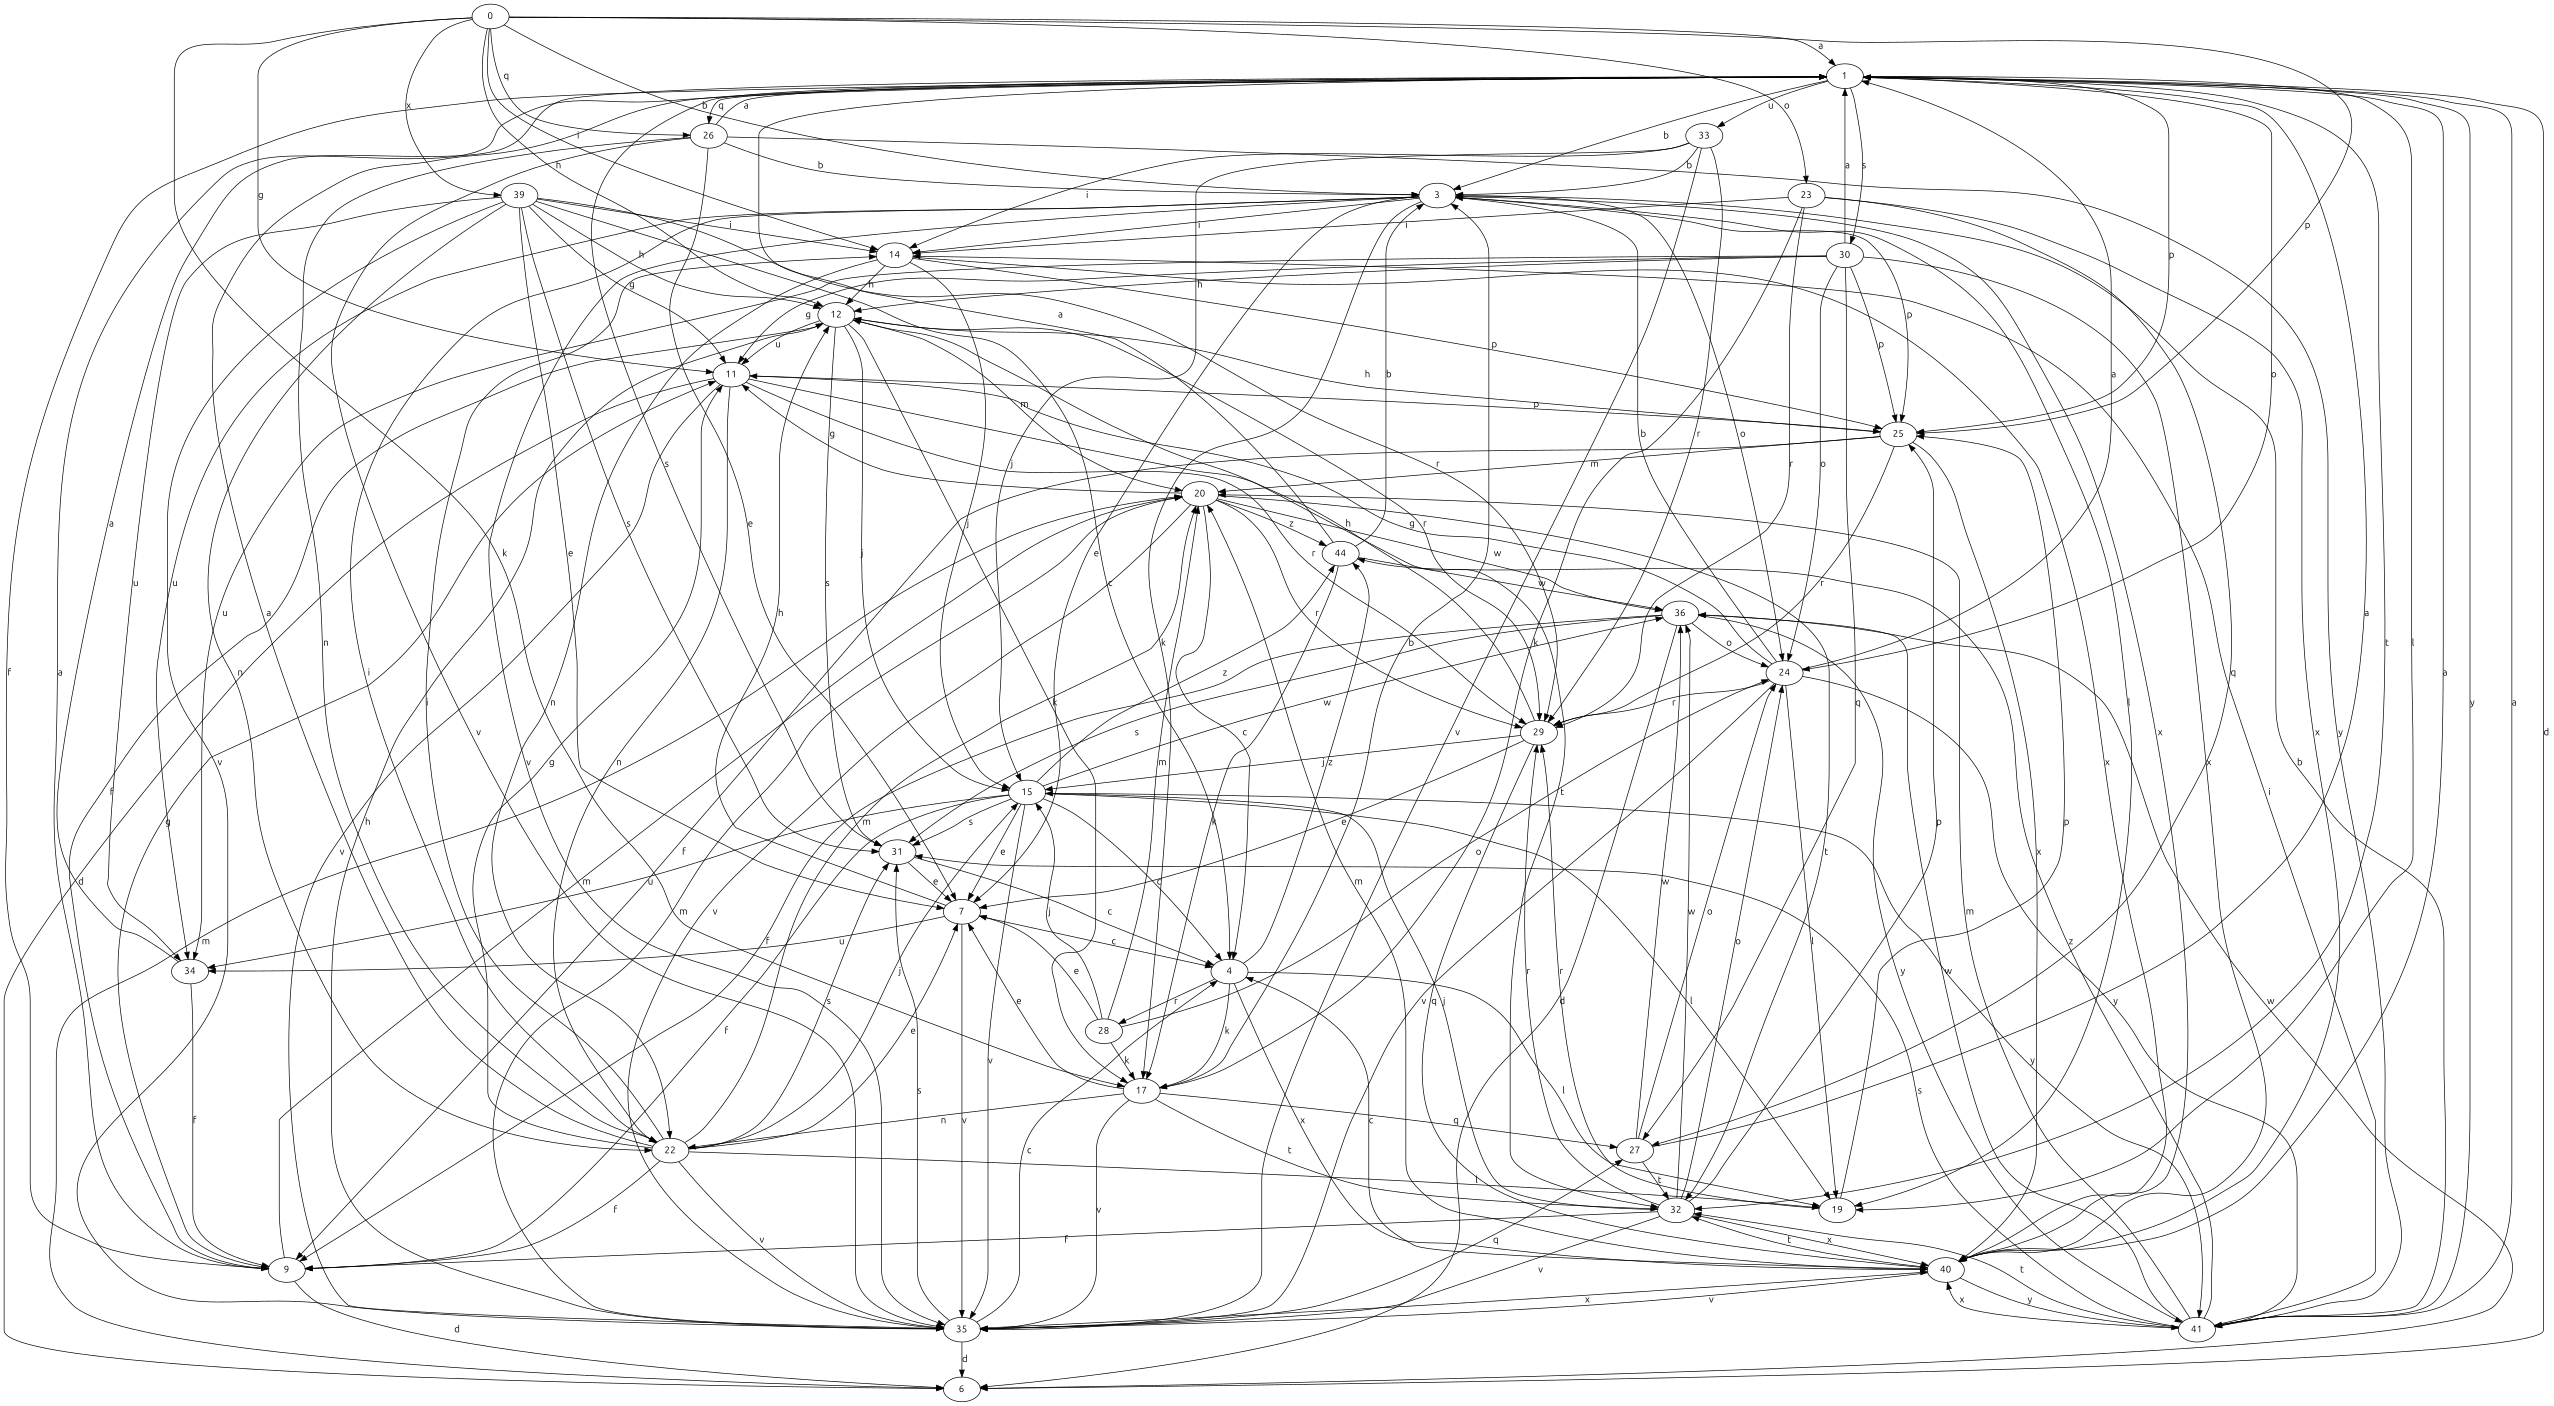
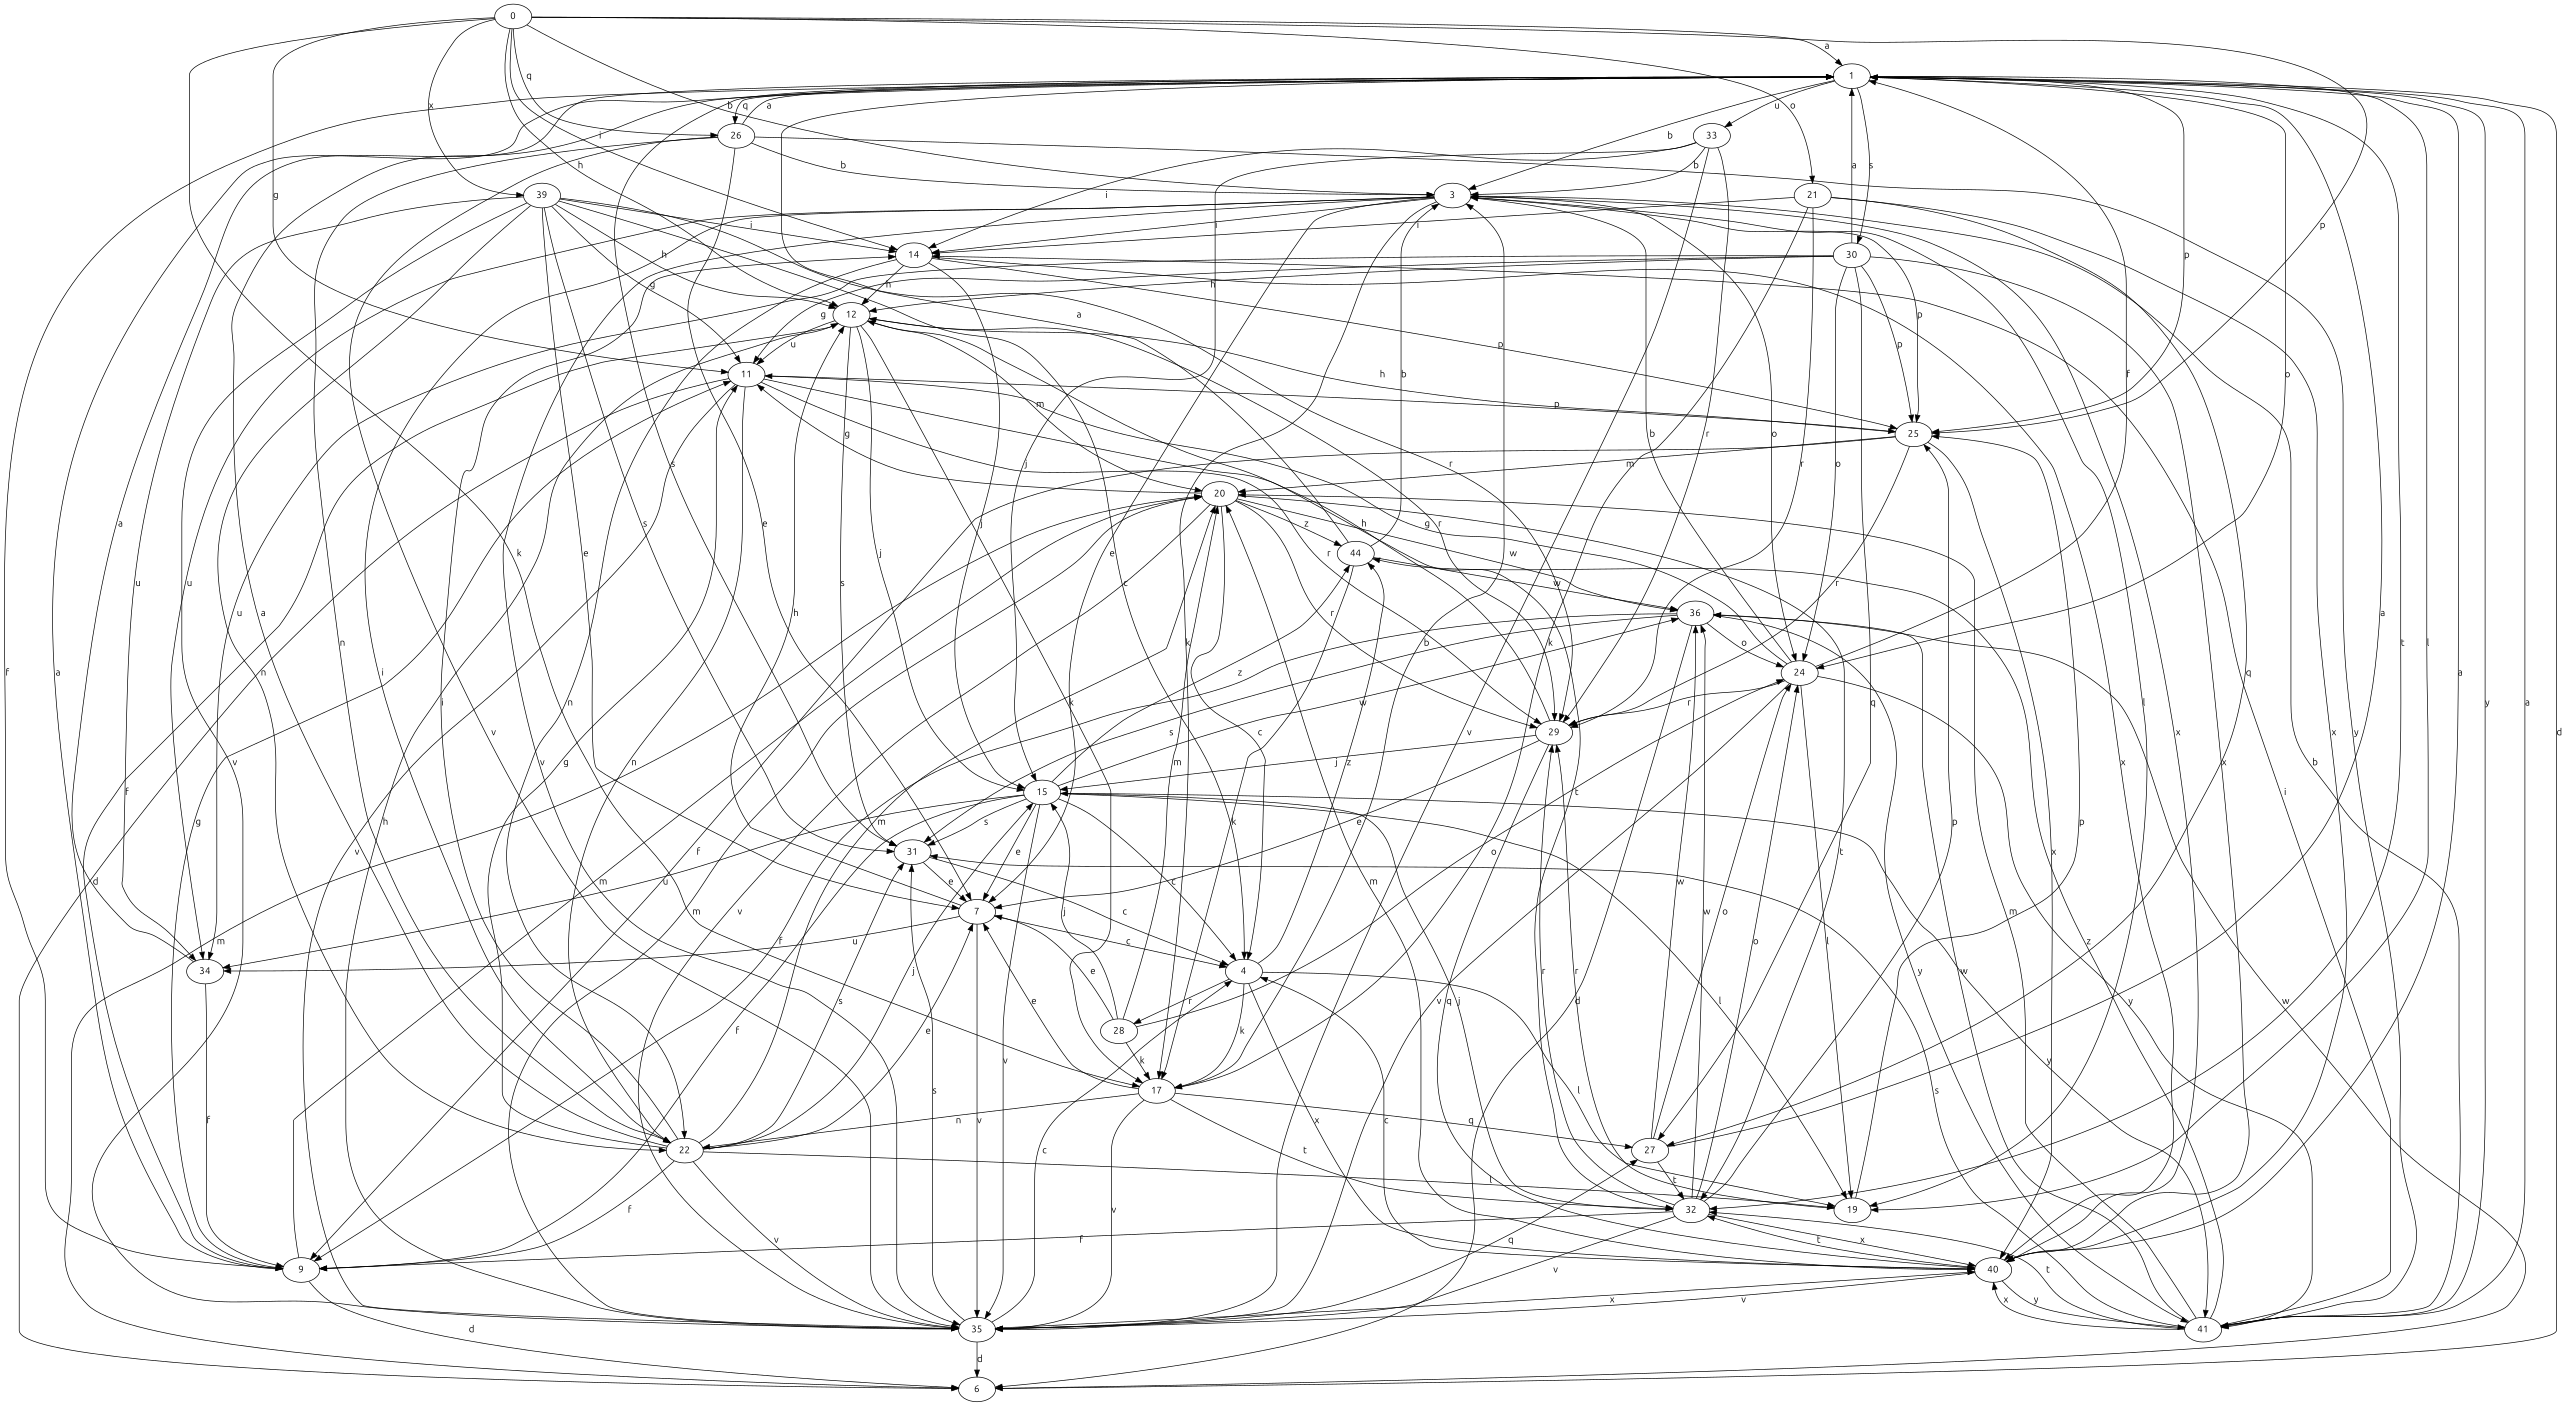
node "23": label "23" -> "21"
edge "24" -> "1": label "a" -> "f"
